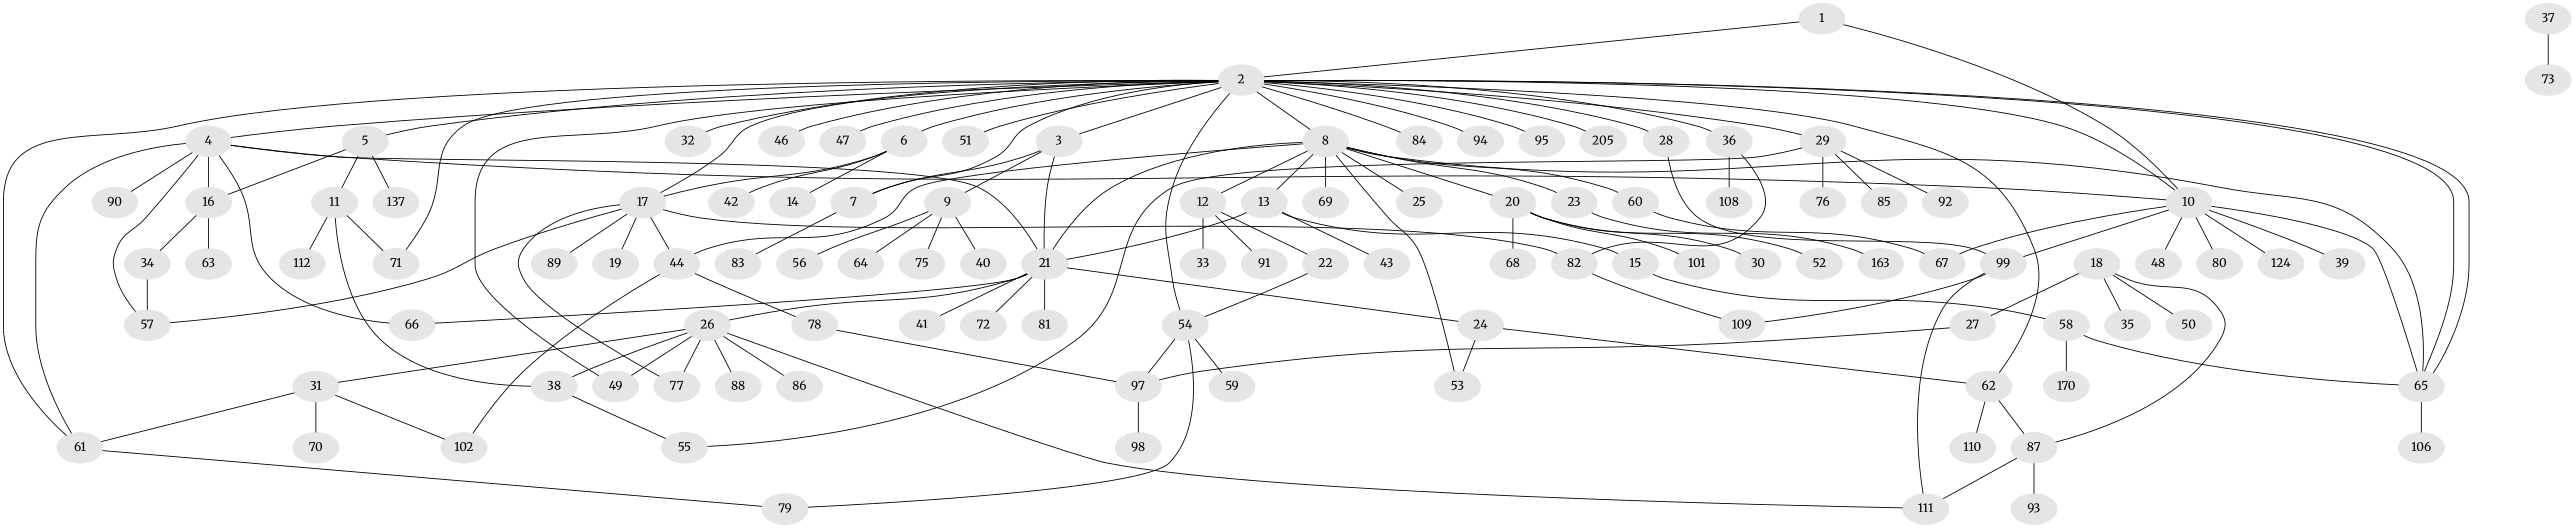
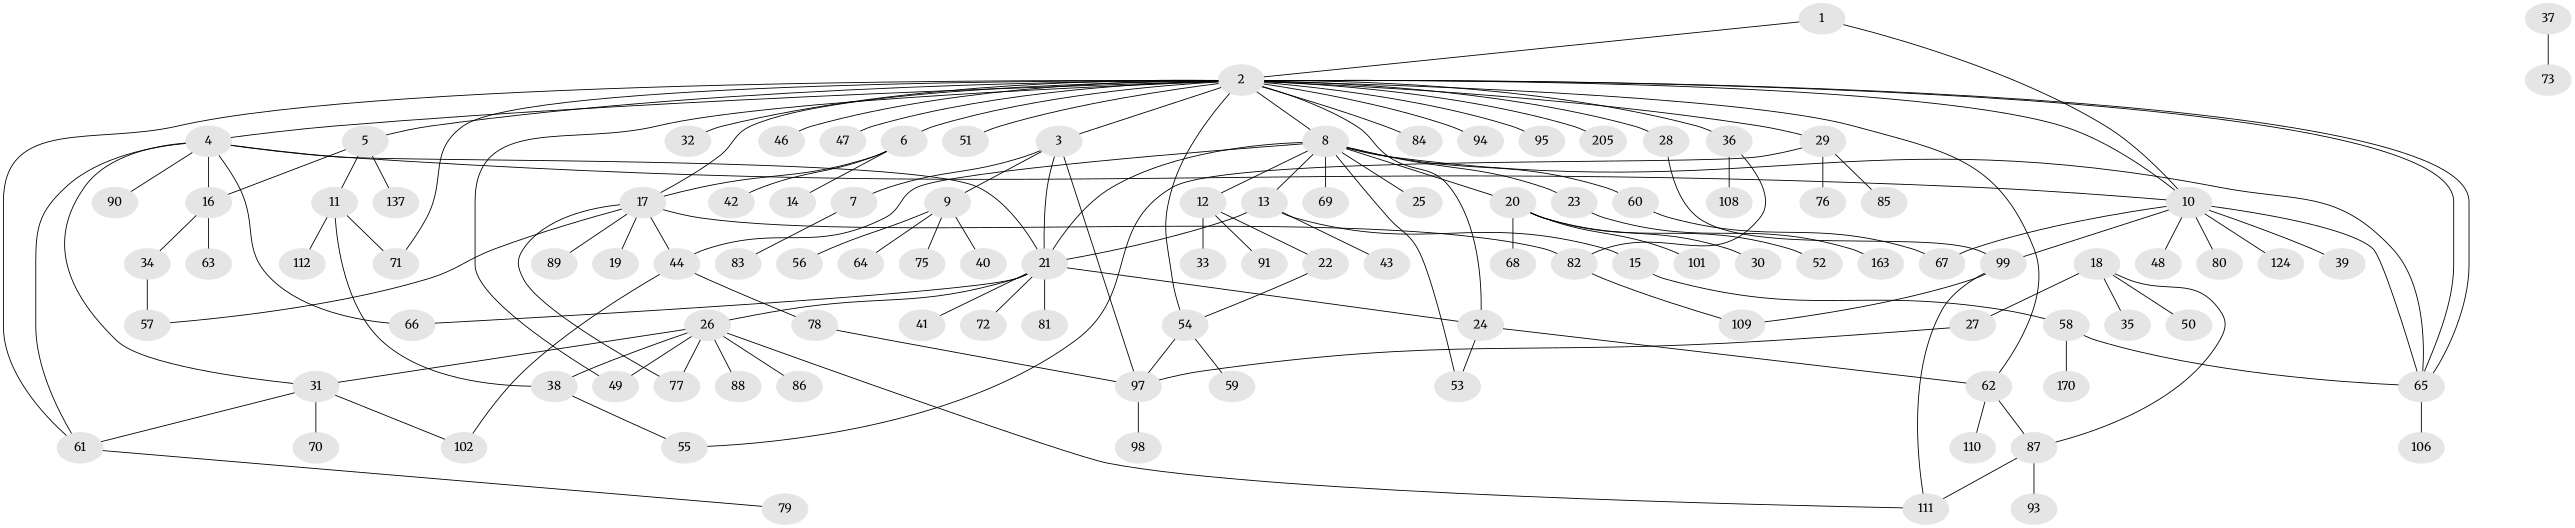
edge "2" -- "7": now "2" -- "24"
node "92": removed
edge "4" -- "57": now "4" -- "31"
edge "3" -- "97": added
edge "54" -- "79": removed
